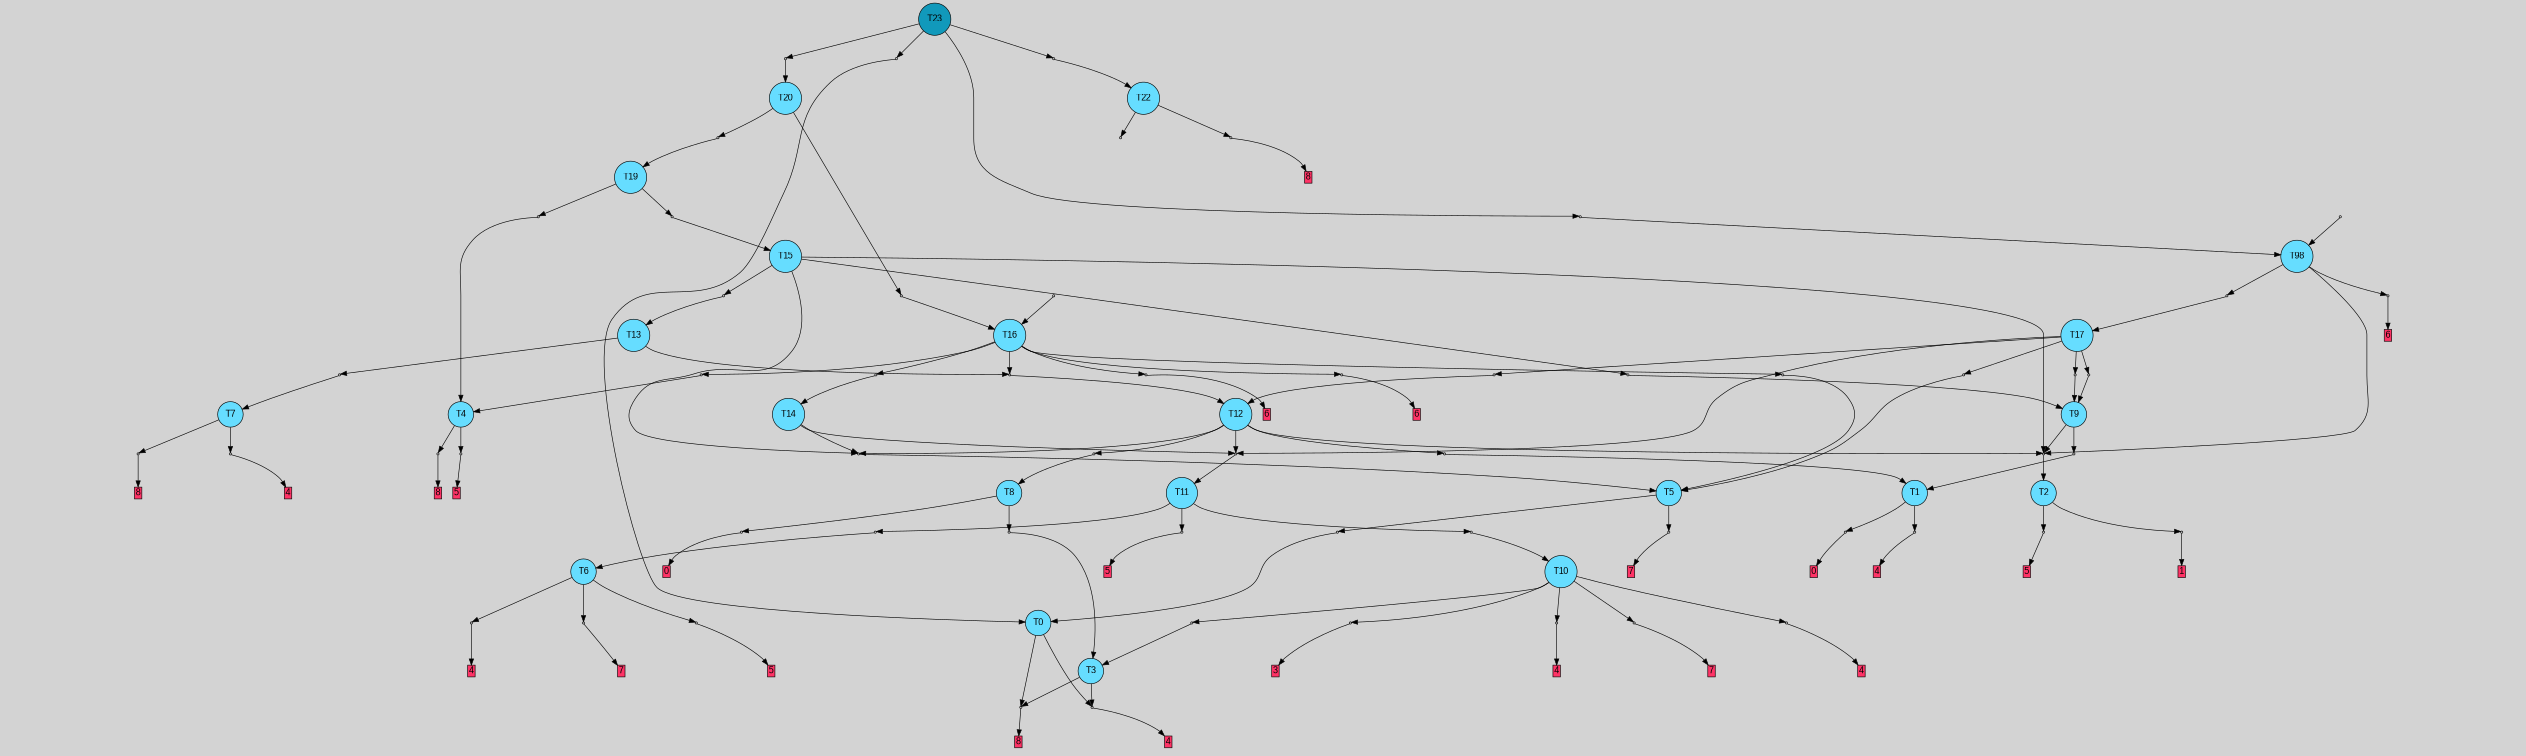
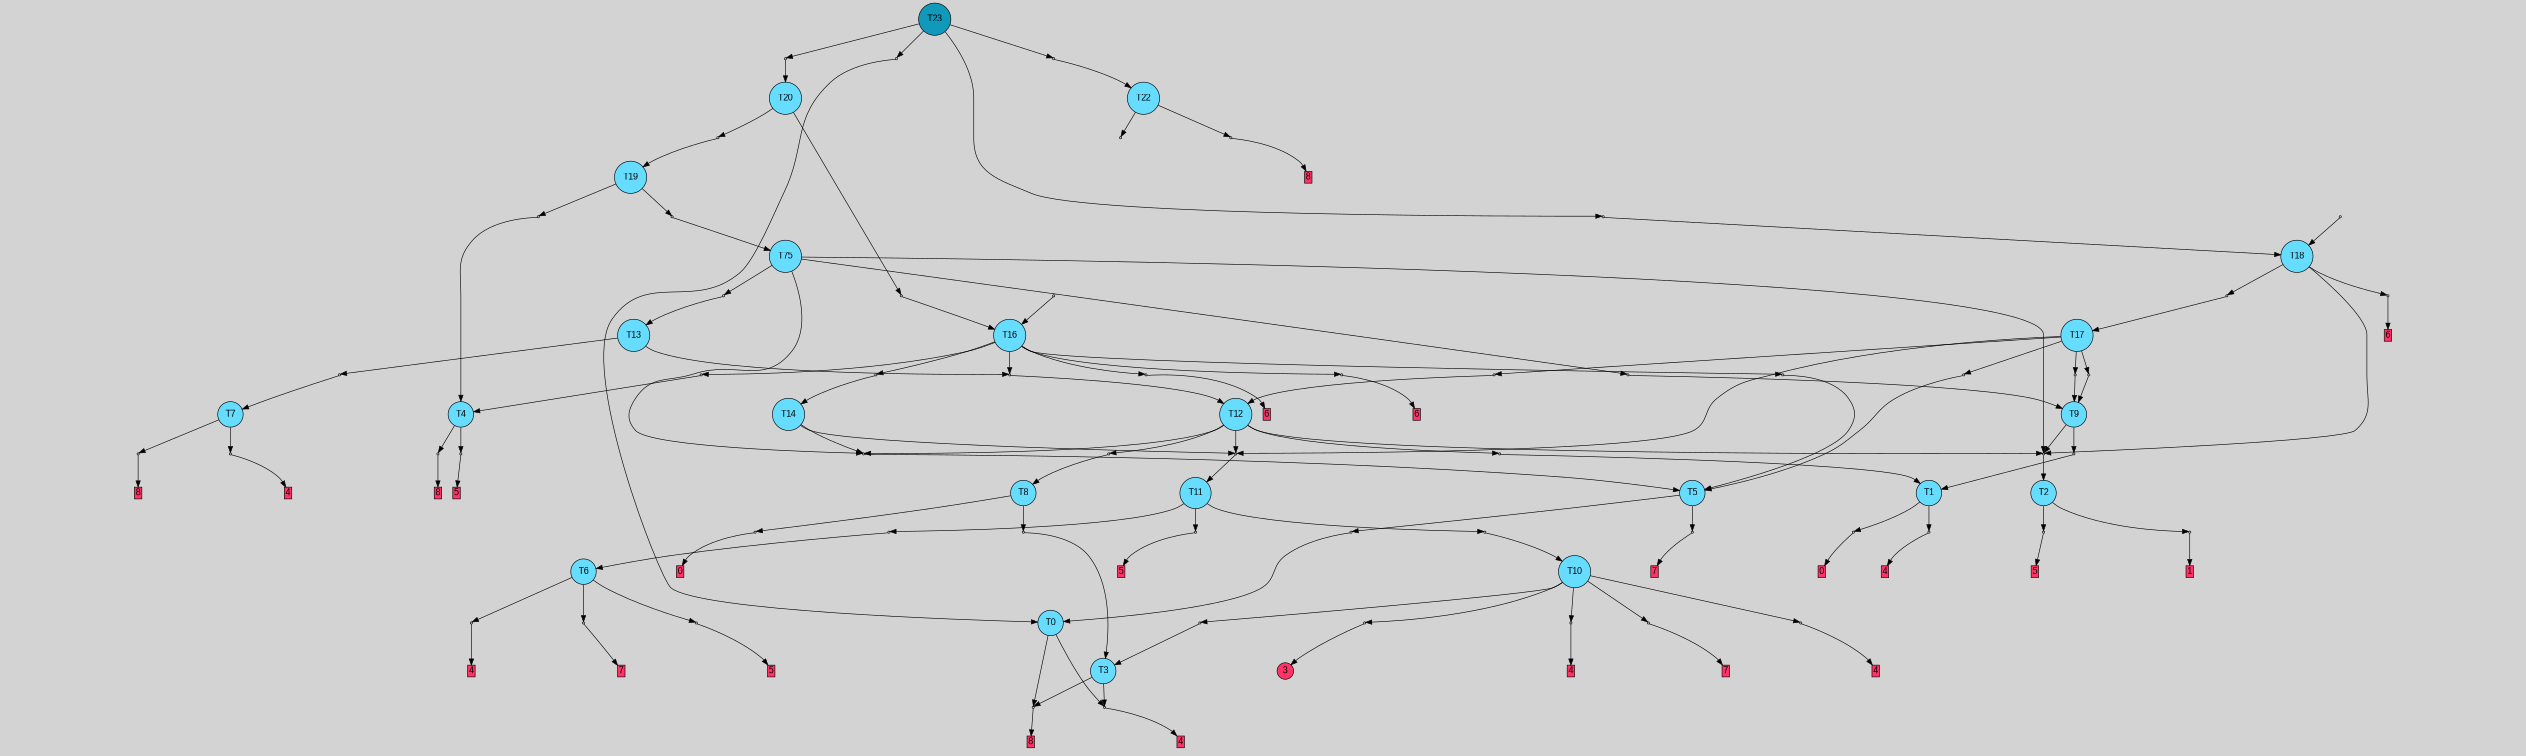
node "T15": label "T15" -> "T75"
node "T98": label "T98" -> "T18"
node "3": shape box -> circle
